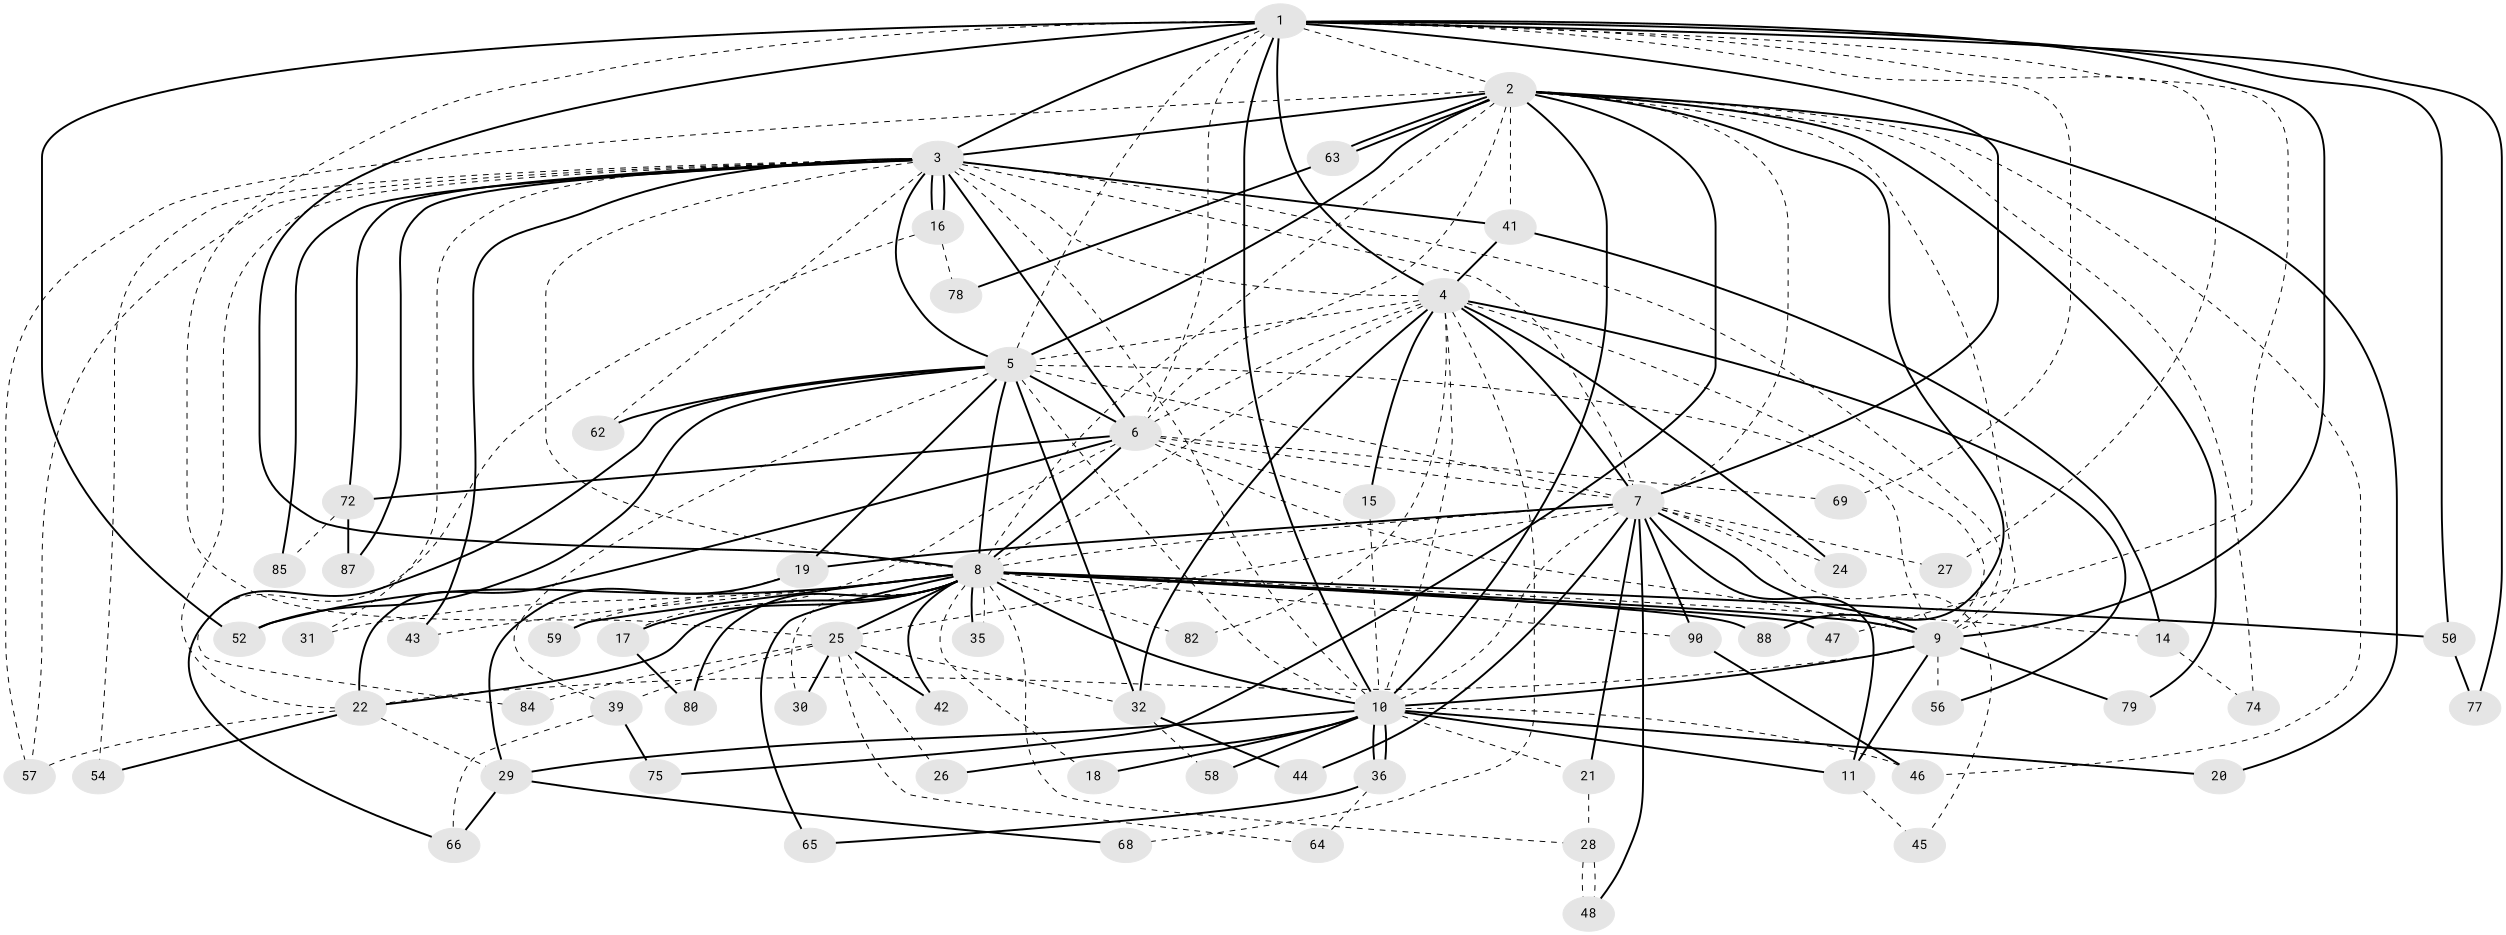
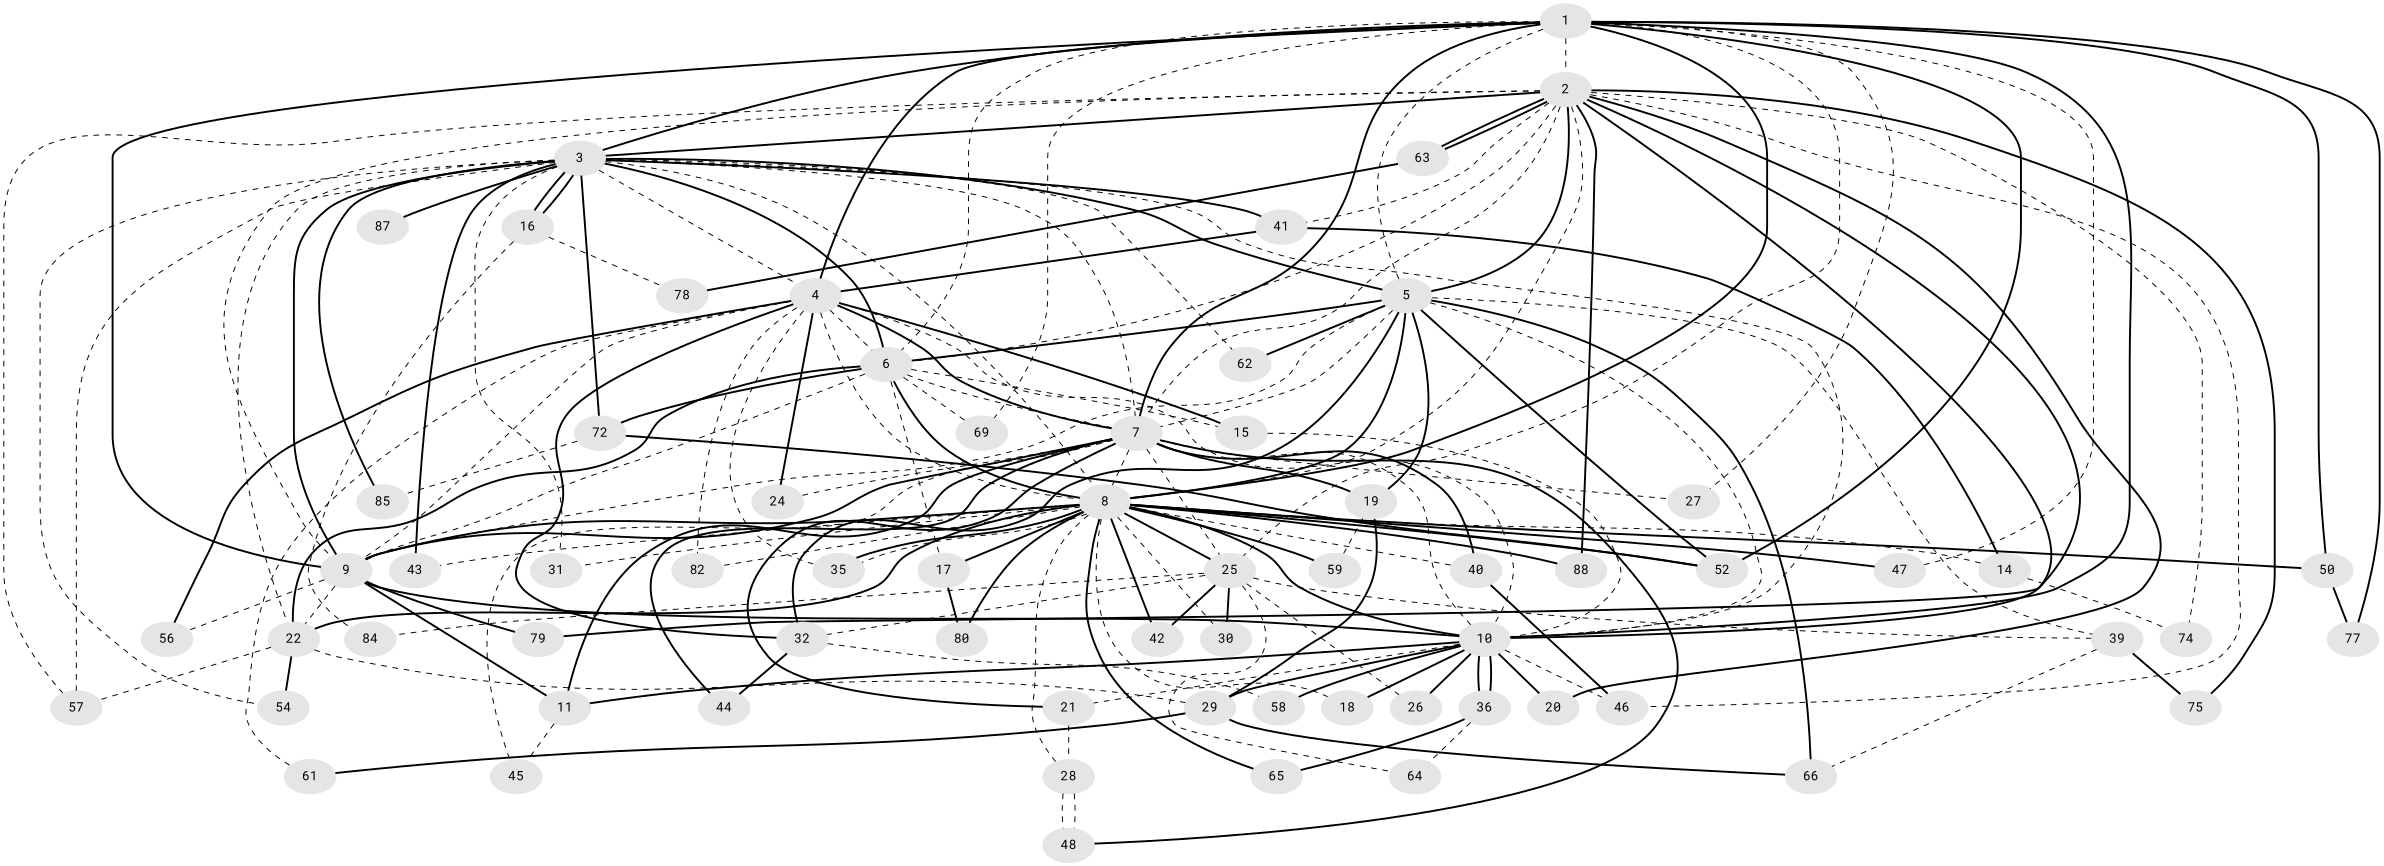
edge "3" -- "9": style dashed -> bold
edge "4" -- "5": now "4" -- "35"
edge "72" -- "87": now "72" -- "52"
node "90": label "90" -> "40"
node "68": label "68" -> "61"
